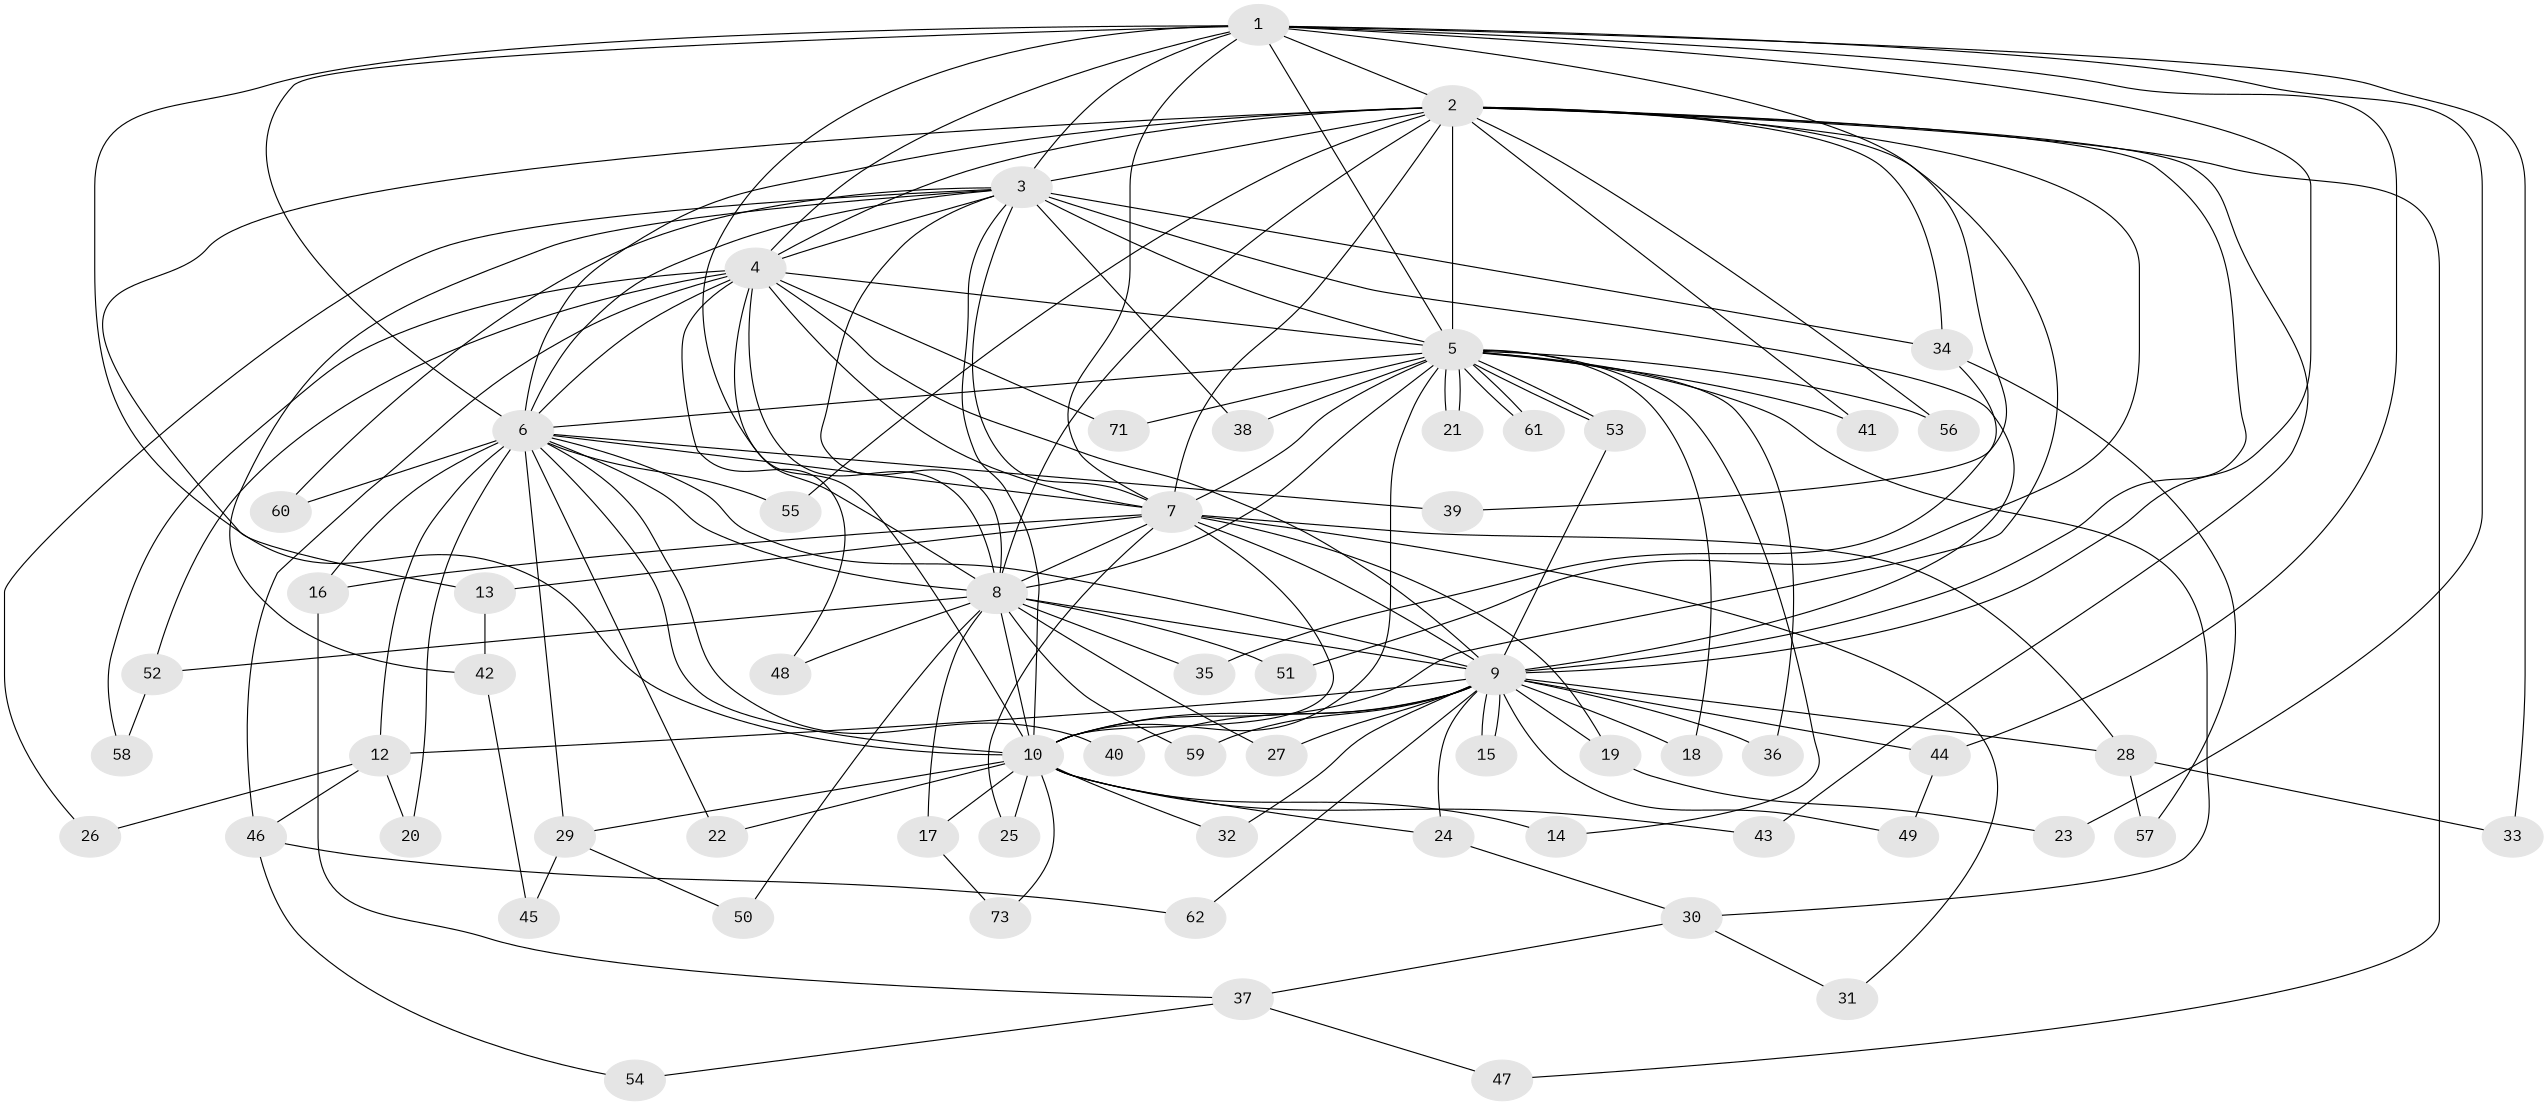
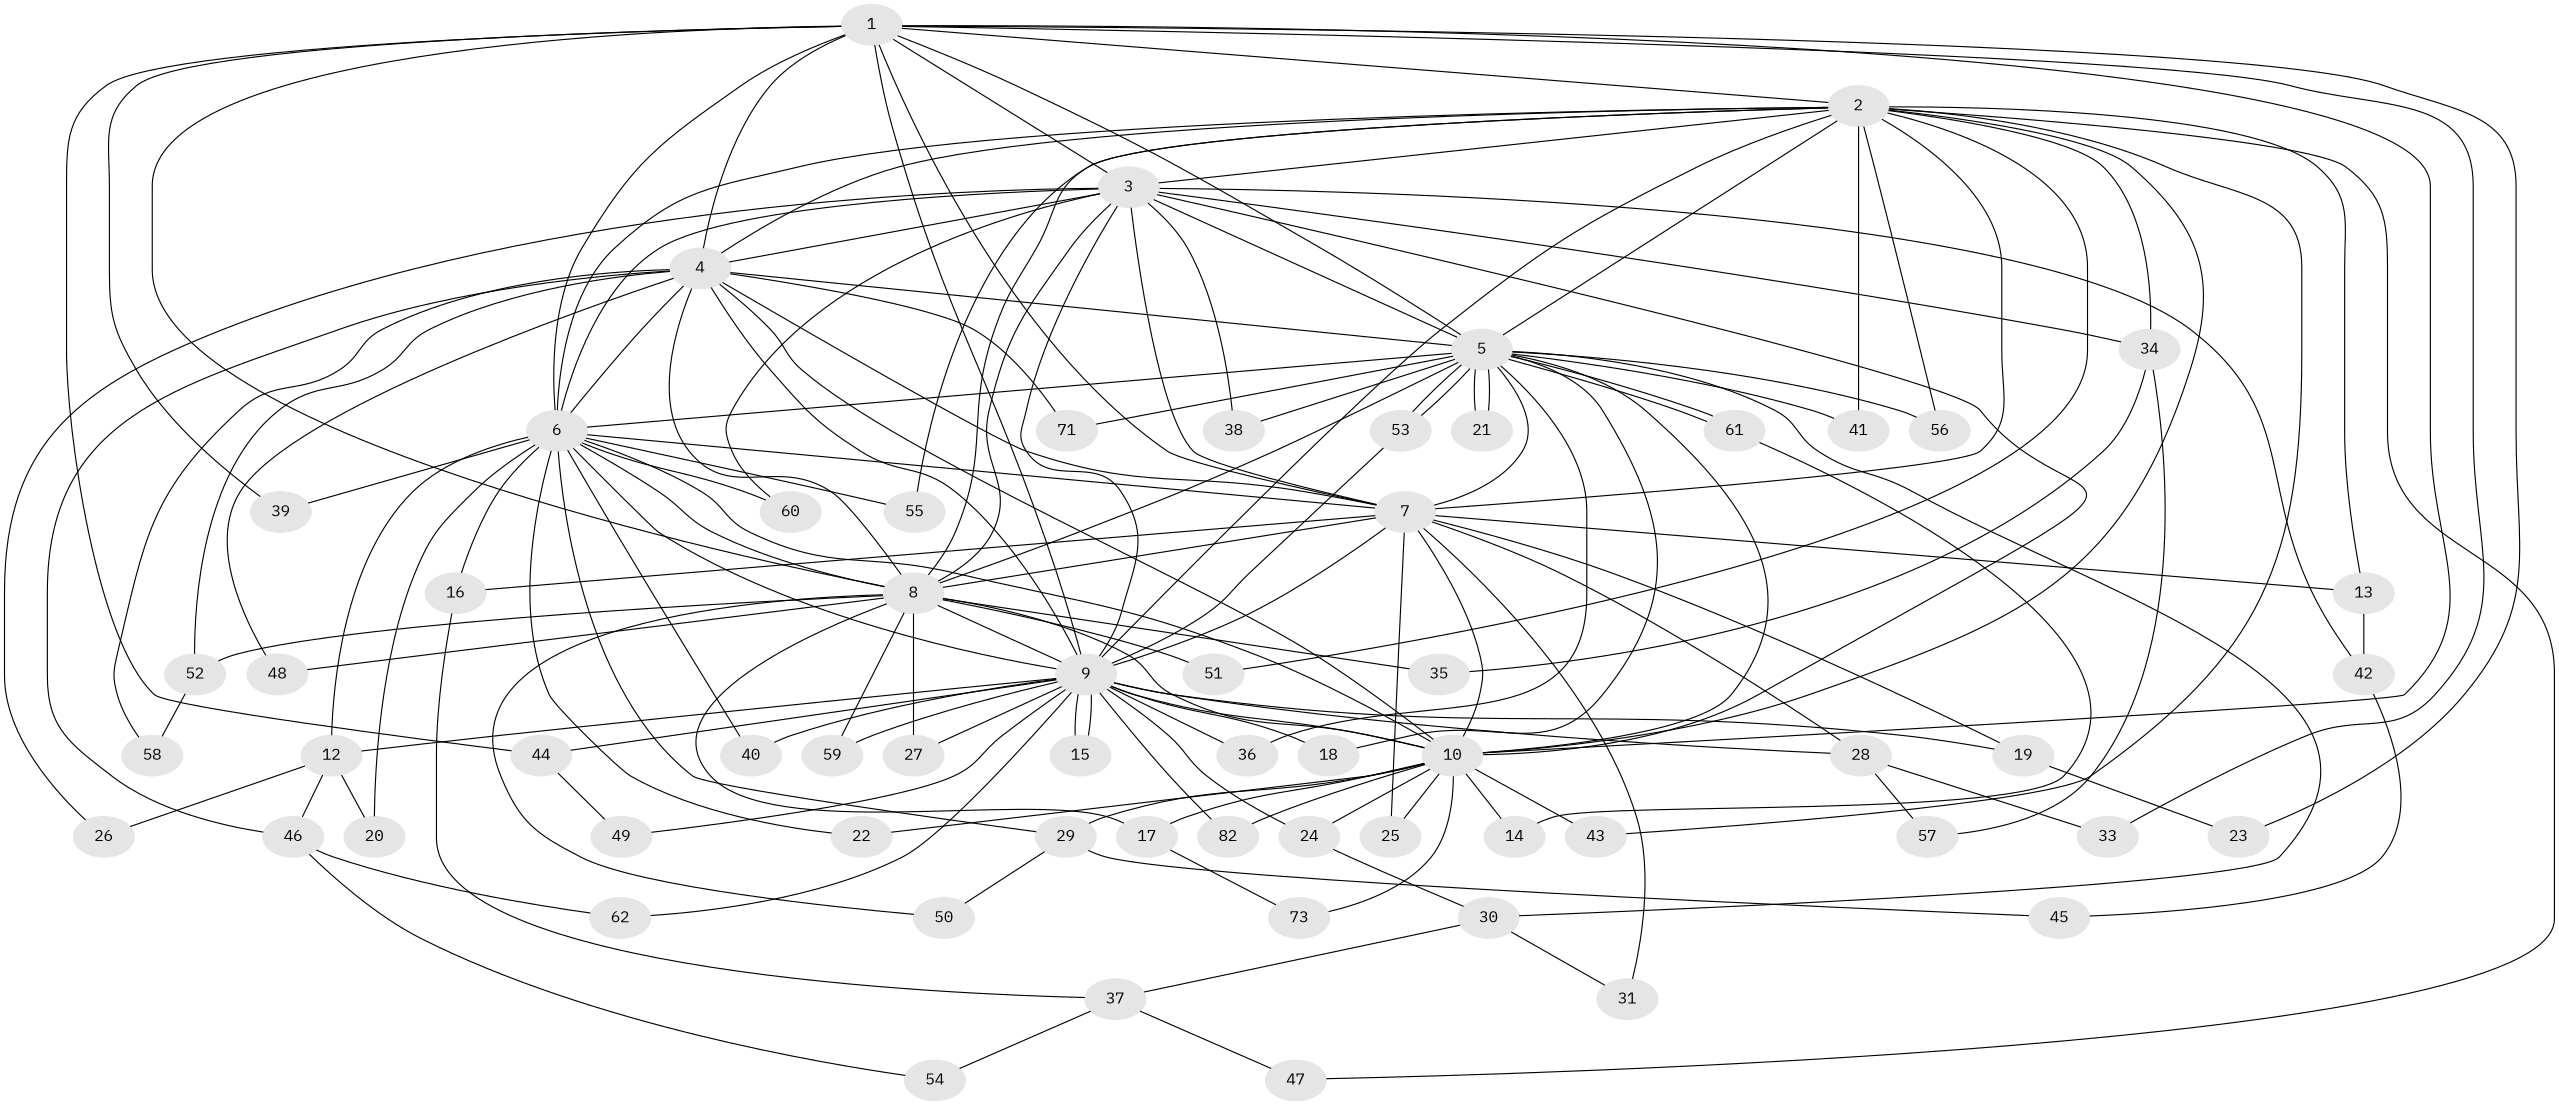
edge "5" -- "14": now "61" -- "14"
node "32": label "32" -> "82"
